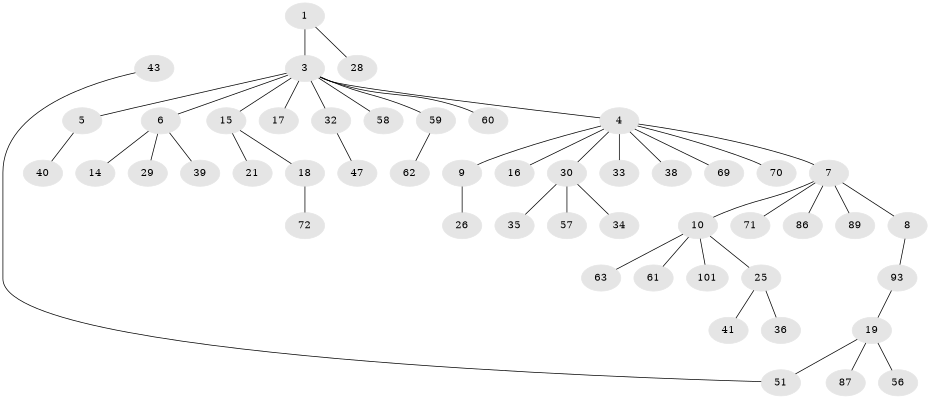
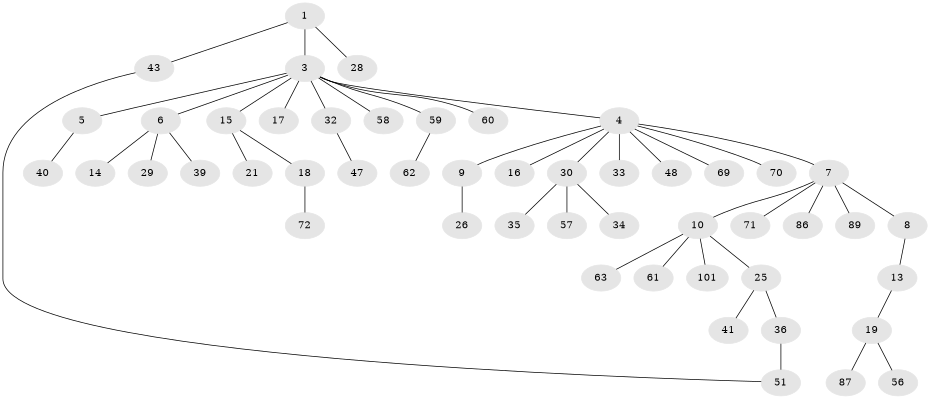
edge "1" -- "43": added
node "38": label "38" -> "48"
node "93": label "93" -> "13"
edge "19" -- "51": now "36" -- "51"
